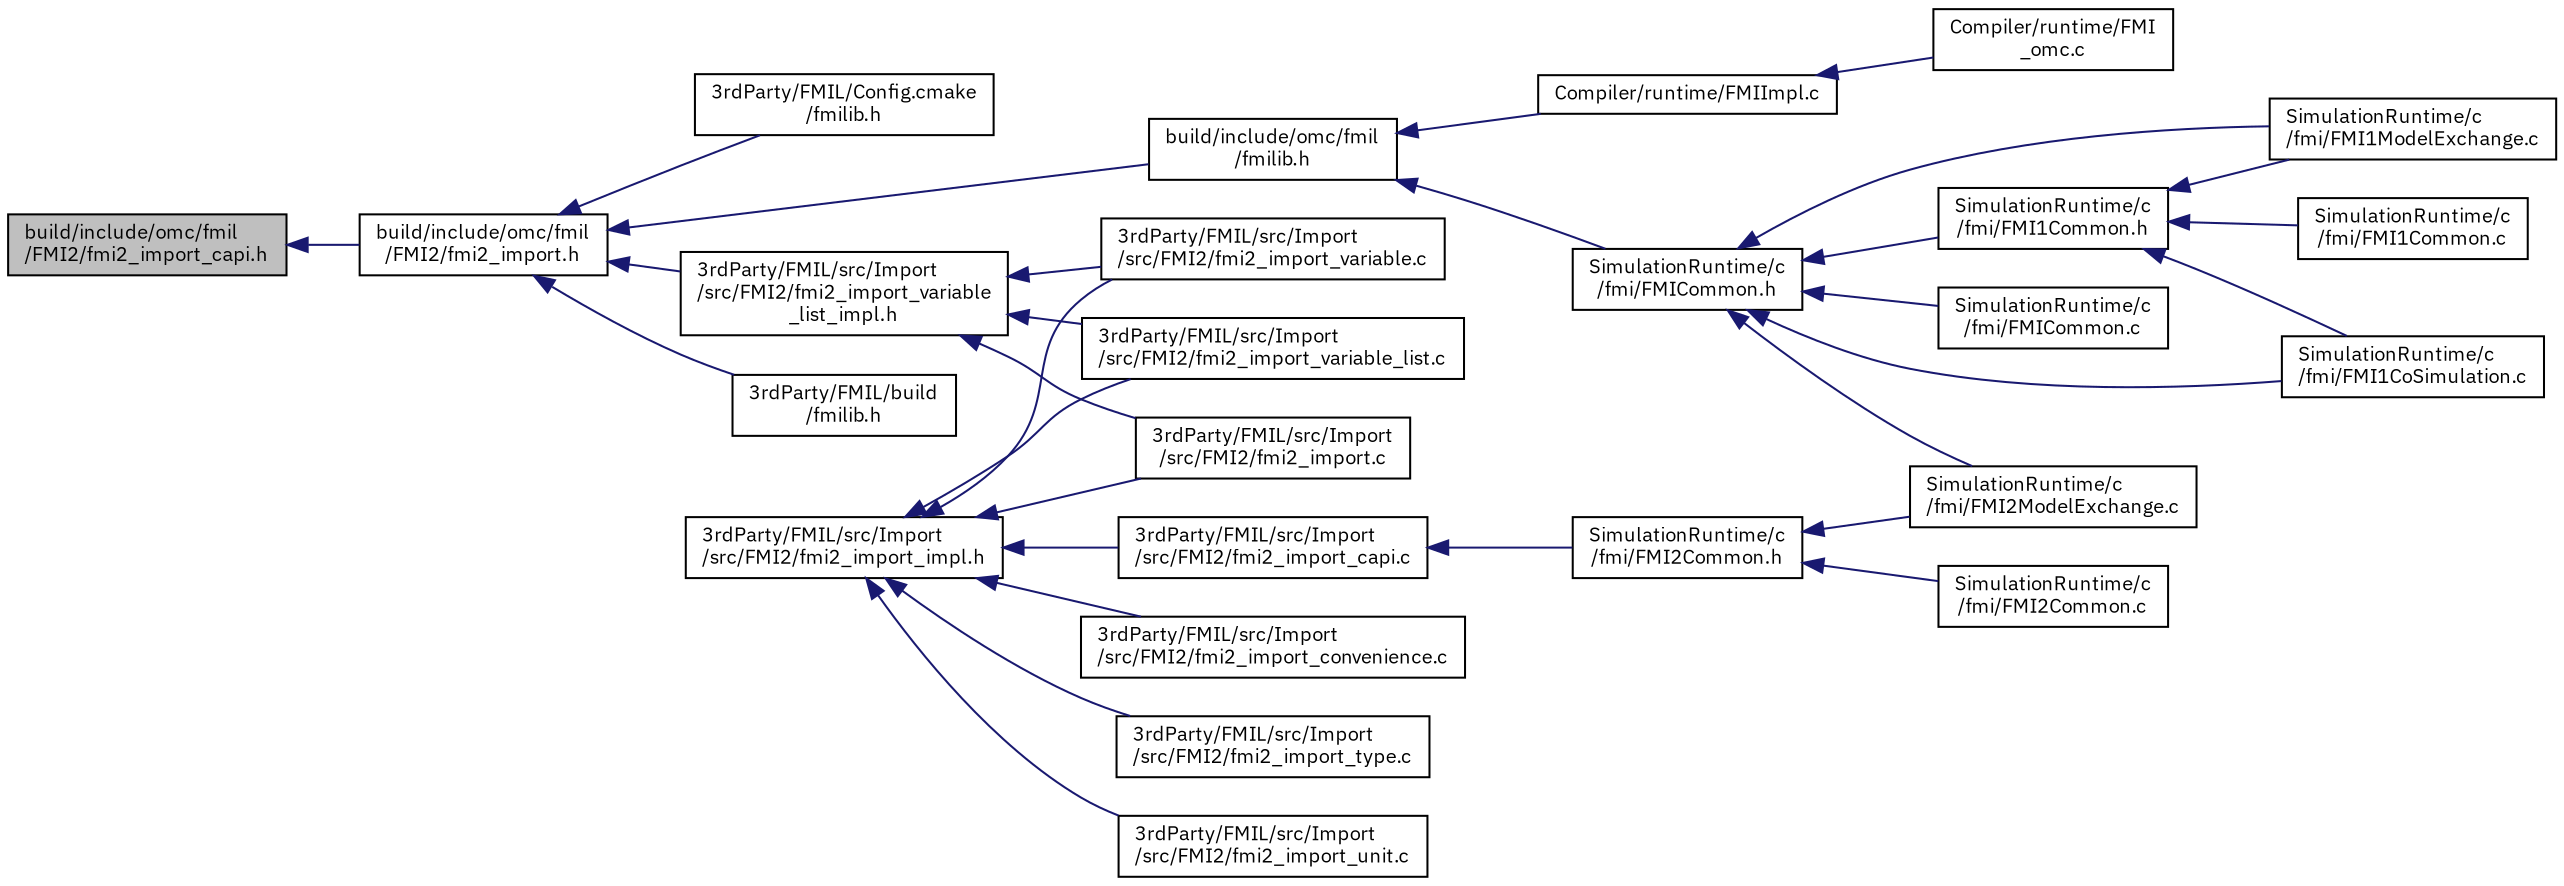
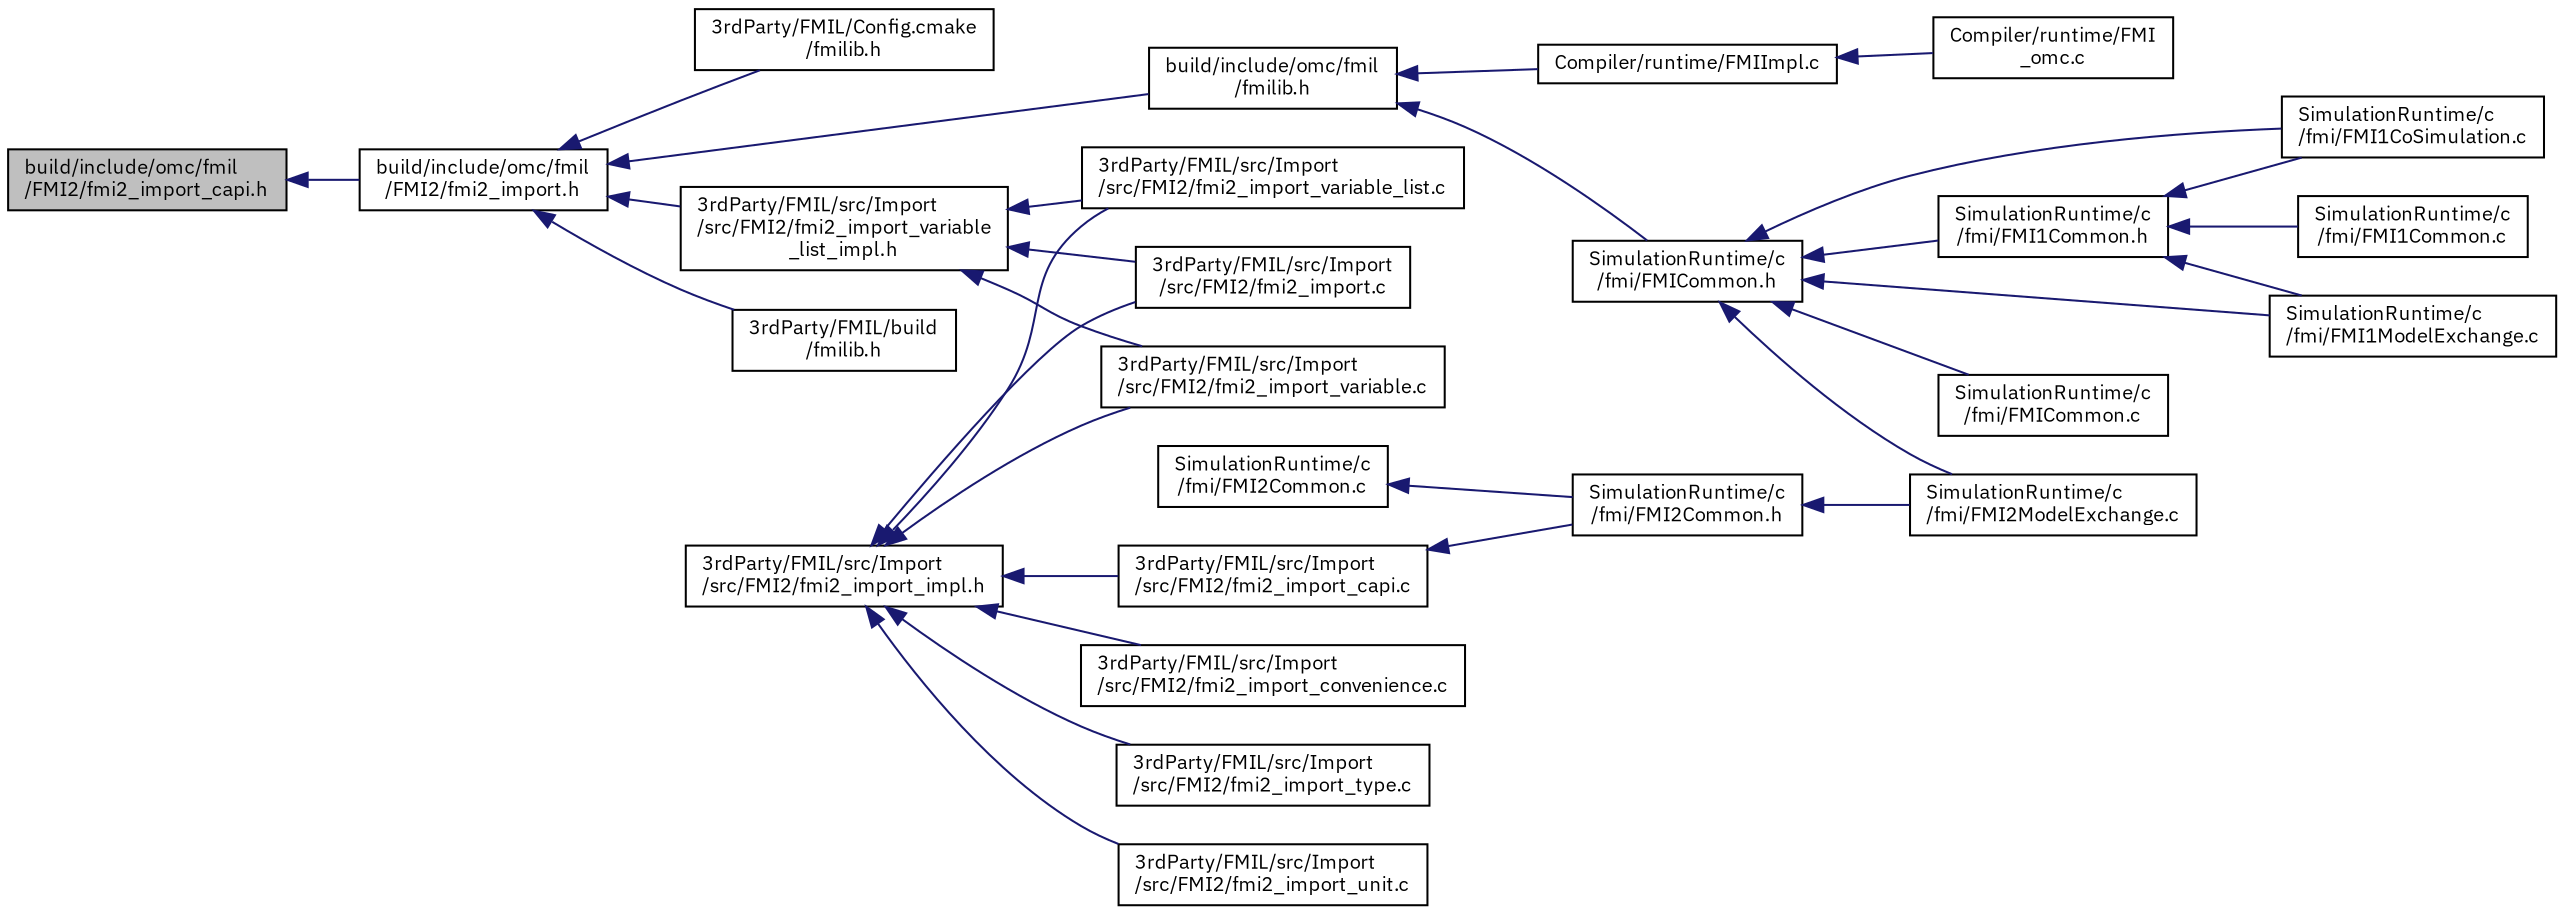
edge "SimulationRuntime/c /fmi/FMI2Common.c" -> "SimulationRuntime/c /fmi/FMI2Common.h": reversed
